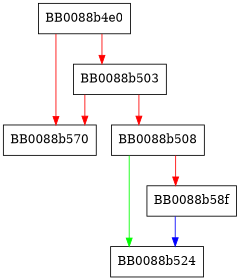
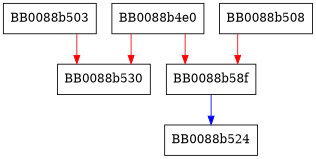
edge "BB0088b4e0" -> "BB0088b503": now "BB0088b4e0" -> "BB0088b58f"
edge "BB0088b503" -> "BB0088b508": removed
node "BB0088b570": label "BB0088b570" -> "BB0088b530"
edge "BB0088b508" -> "BB0088b524": removed
